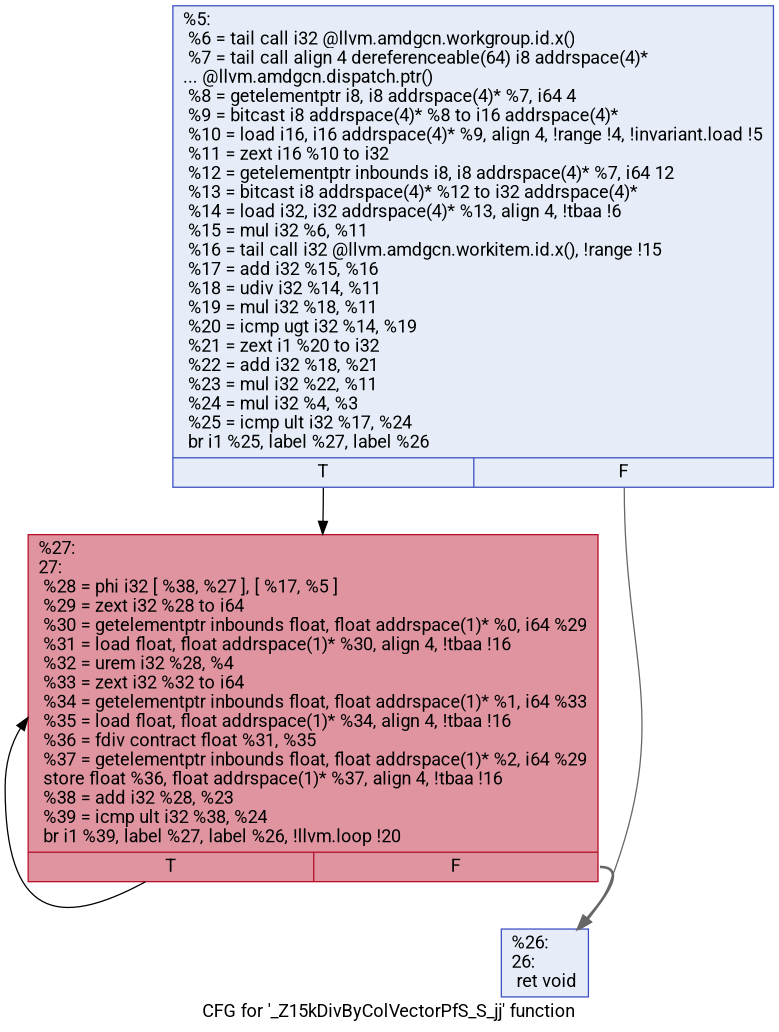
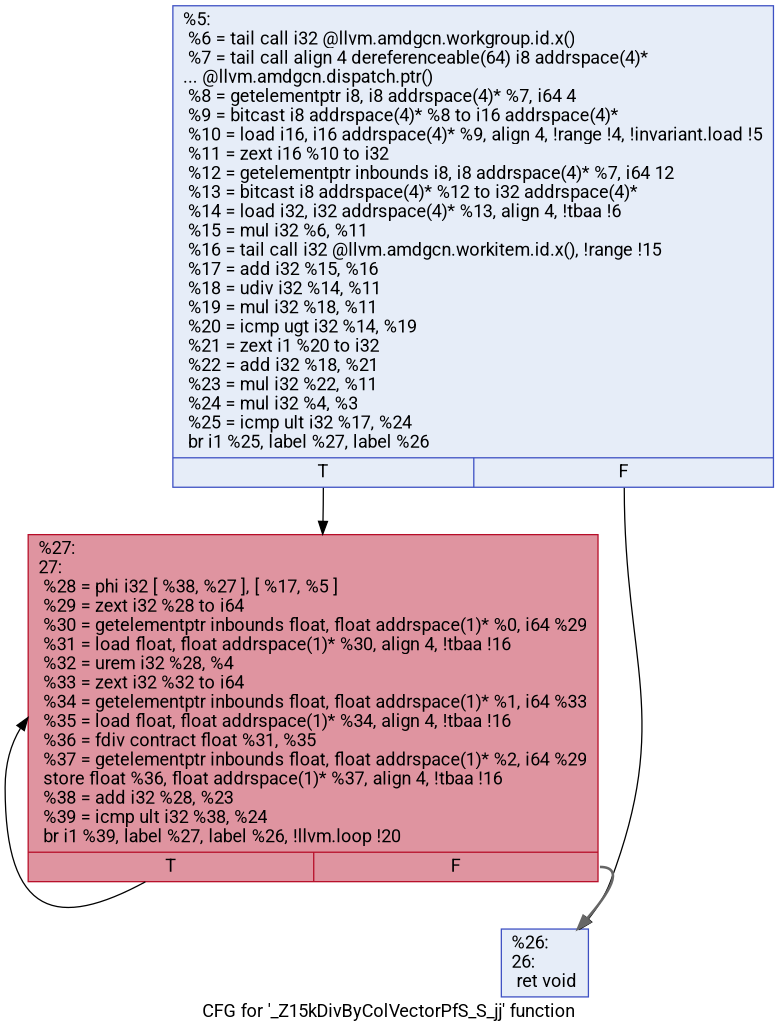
edge "%5:" -> "%26:": color gray40 -> black
